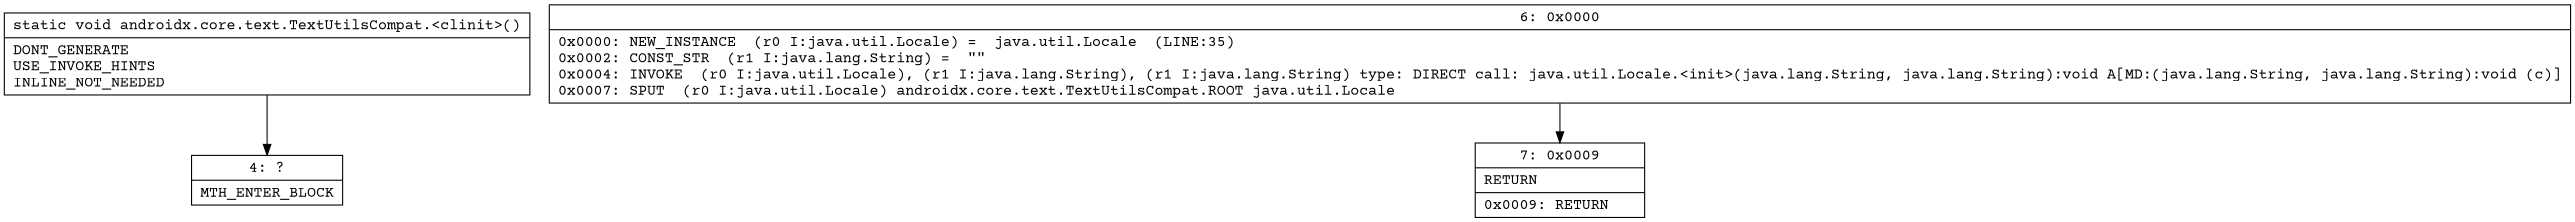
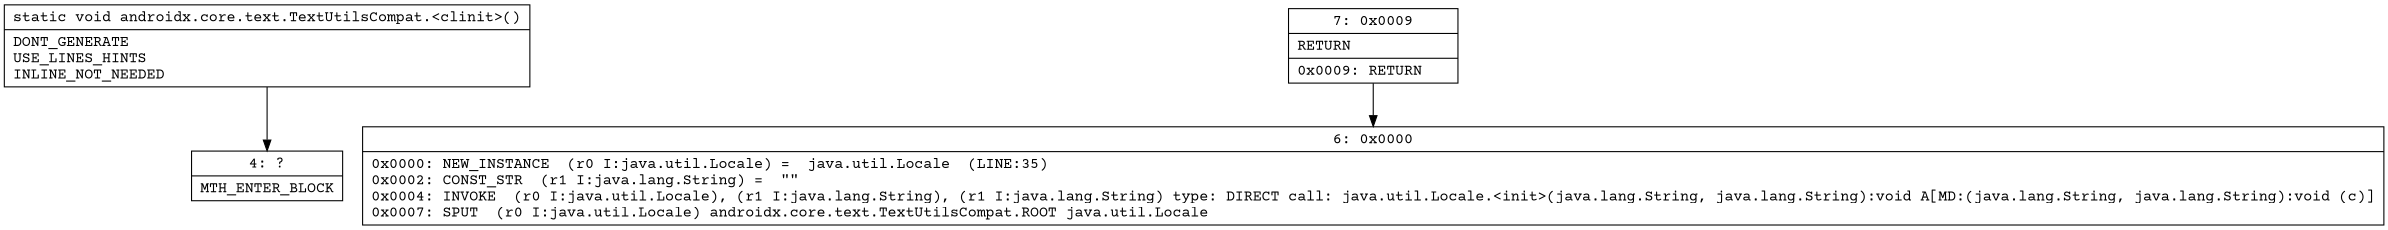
node "static void androidx.core.text.TextUtilsCompat.<clinit>()": text "USE_INVOKE_HINTS" -> "USE_LINES_HINTS"
edge "6: 0x0000" -> "7: 0x0009": reversed
